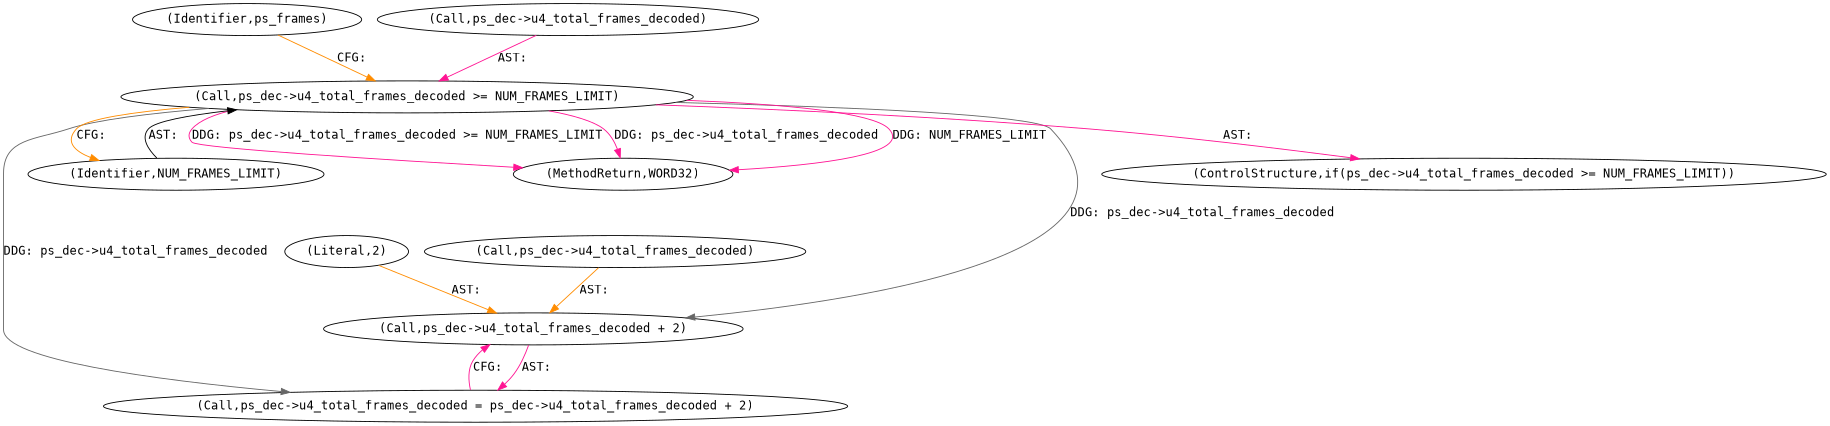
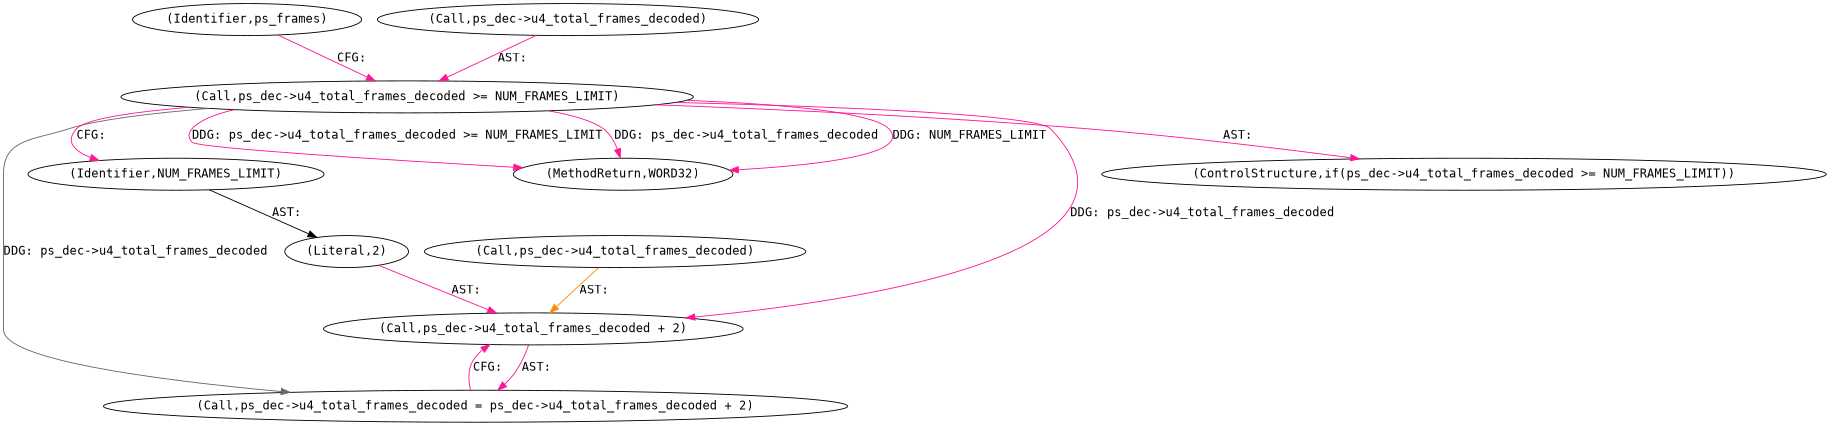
edge "(Identifier,ps_frames)" -> "(Call,ps_dec->u4_total_frames_decoded >= NUM_FRAMES_LIMIT)": color darkorange -> deeppink
edge "(Call,ps_dec->u4_total_frames_decoded >= NUM_FRAMES_LIMIT)" -> "(Identifier,NUM_FRAMES_LIMIT)": color darkorange -> deeppink
edge "(Identifier,NUM_FRAMES_LIMIT)" -> "(Call,ps_dec->u4_total_frames_decoded >= NUM_FRAMES_LIMIT)": now "(Identifier,NUM_FRAMES_LIMIT)" -> "(Literal,2)"
edge "(Call,ps_dec->u4_total_frames_decoded >= NUM_FRAMES_LIMIT)" -> "(Call,ps_dec->u4_total_frames_decoded + 2)": color gray40 -> deeppink
edge "(Literal,2)" -> "(Call,ps_dec->u4_total_frames_decoded + 2)": color darkorange -> deeppink
